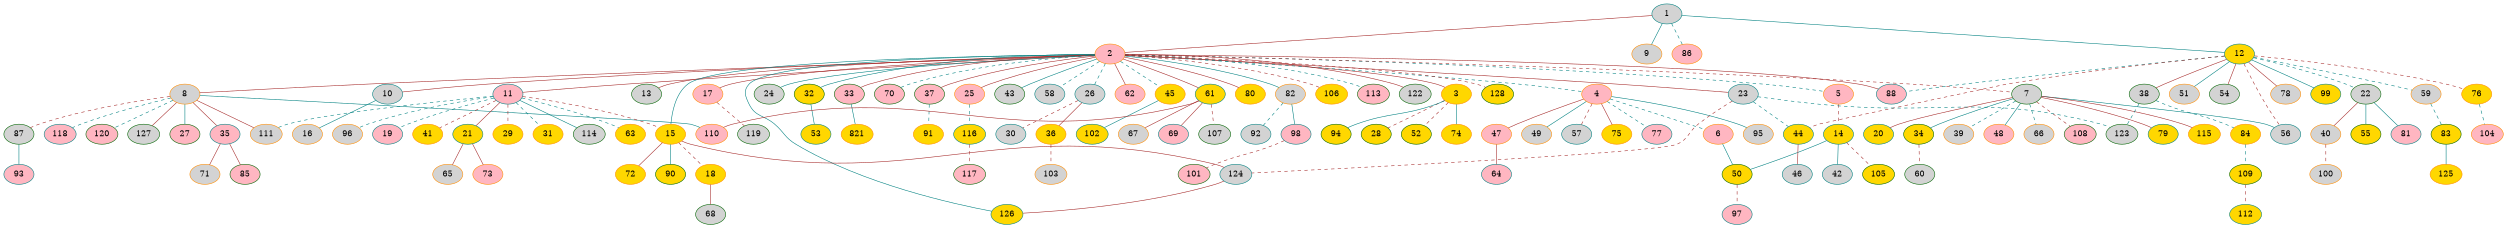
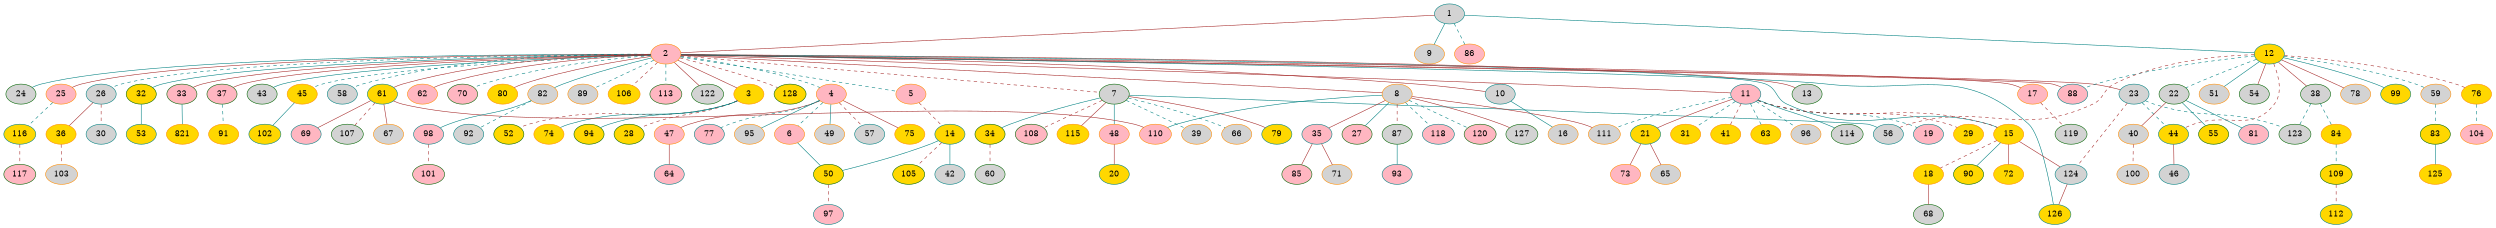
node "89": added
edge "7" -- "20": now "48" -- "20"
